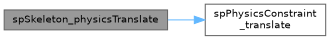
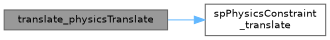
node "spSkeleton_physicsTranslate": label "spSkeleton_physicsTranslate" -> "translate_physicsTranslate"
